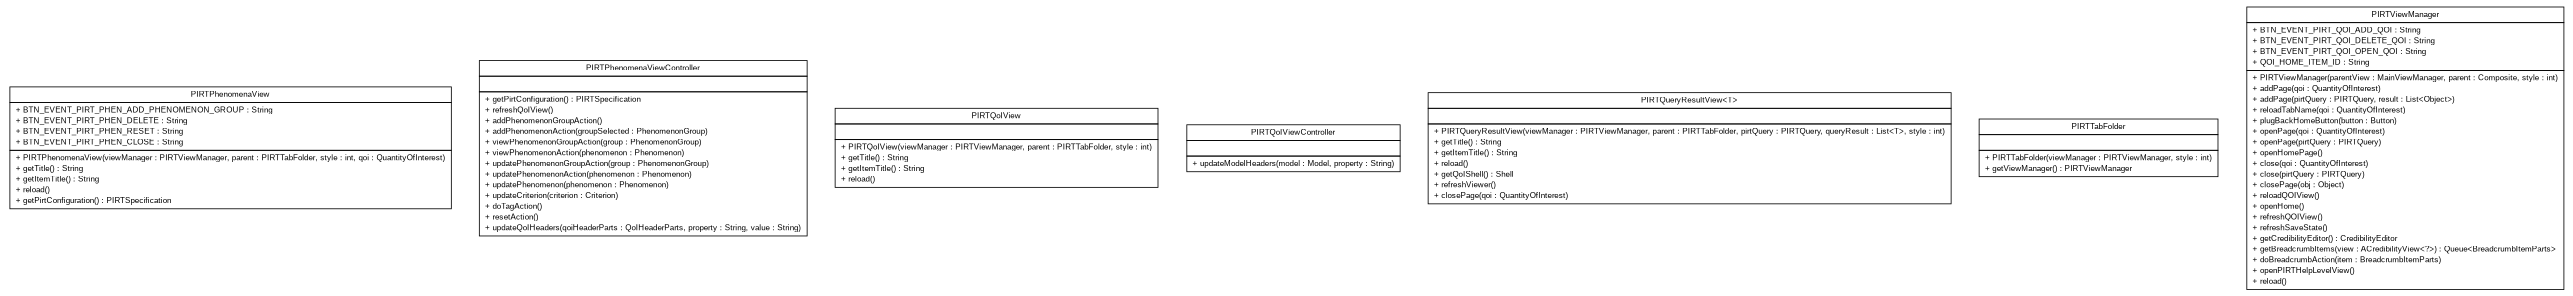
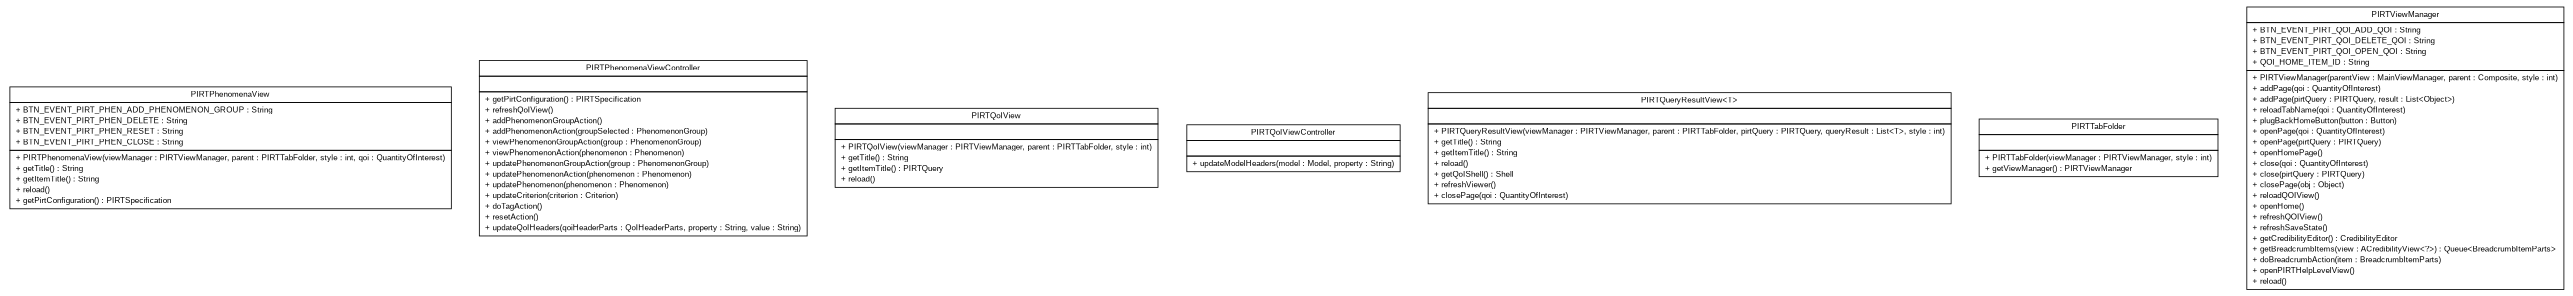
node "PIRTQoIView": text "+ getItemTitle() : String" -> "+ getItemTitle() : PIRTQuery"
